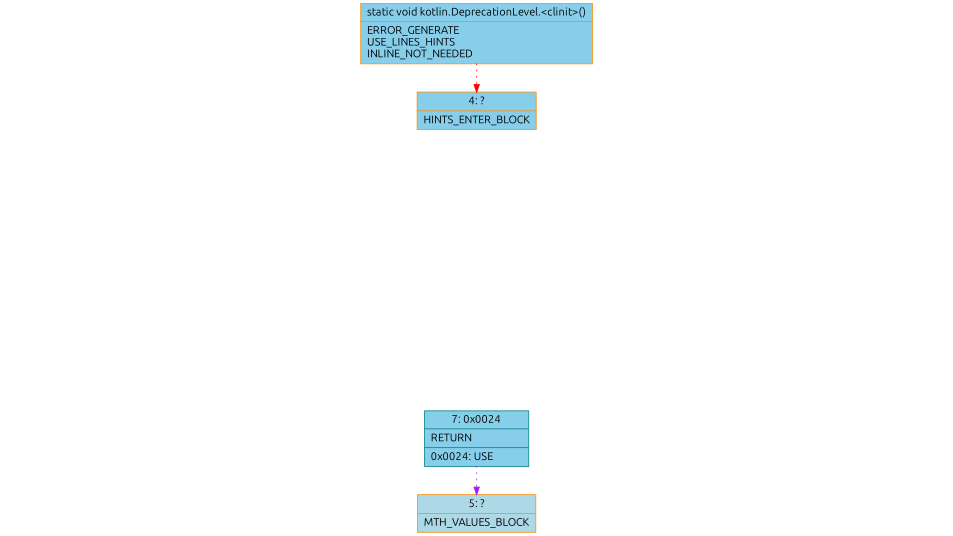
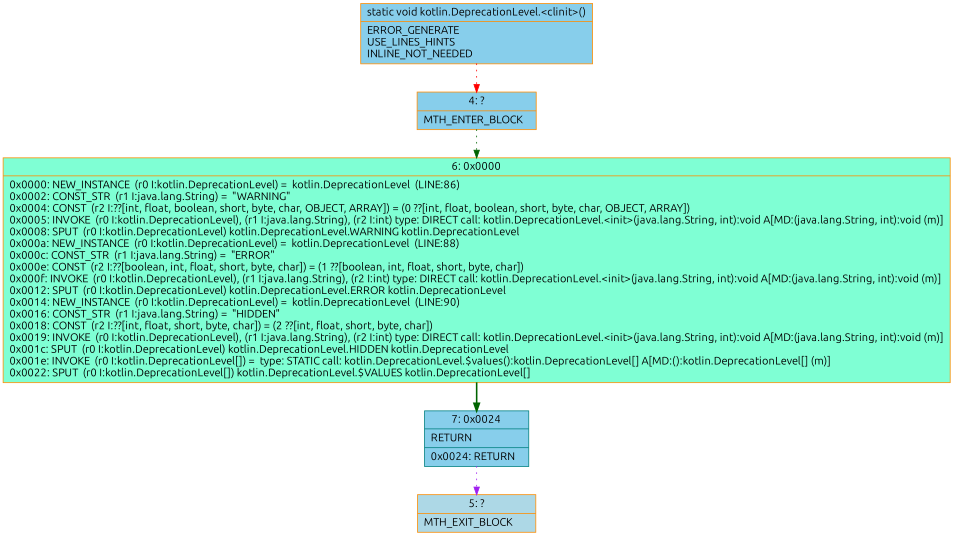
node "4: ?": text "HINTS_ENTER_BLOCK" -> "MTH_ENTER_BLOCK"
node "6: 0x0000": added
node "7: 0x0024": text "0x0024: USE" -> "0x0024: RETURN"
node "5: ?": text "MTH_VALUES_BLOCK" -> "MTH_EXIT_BLOCK"
